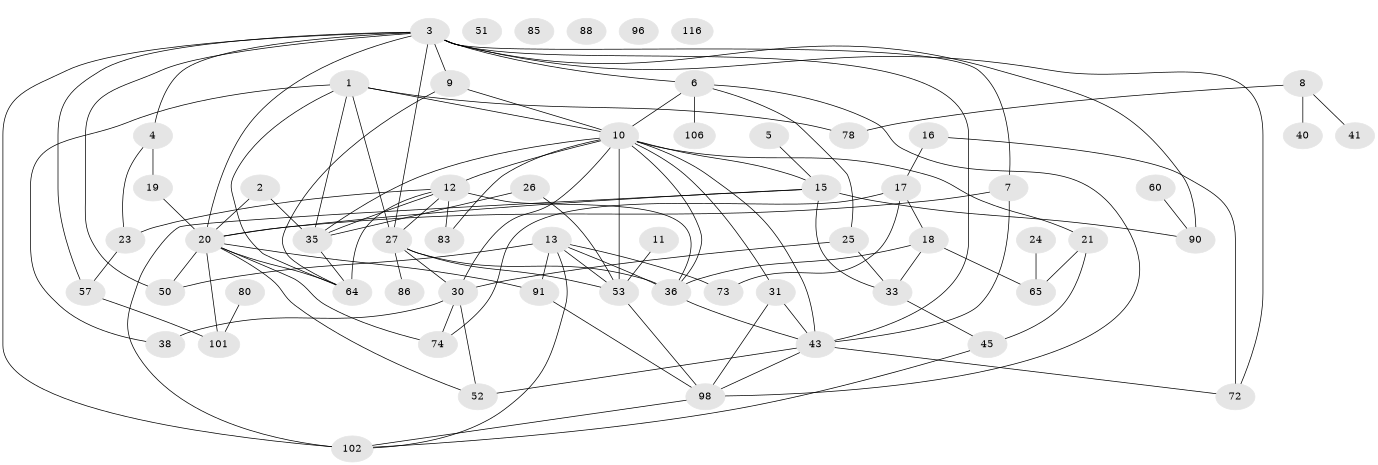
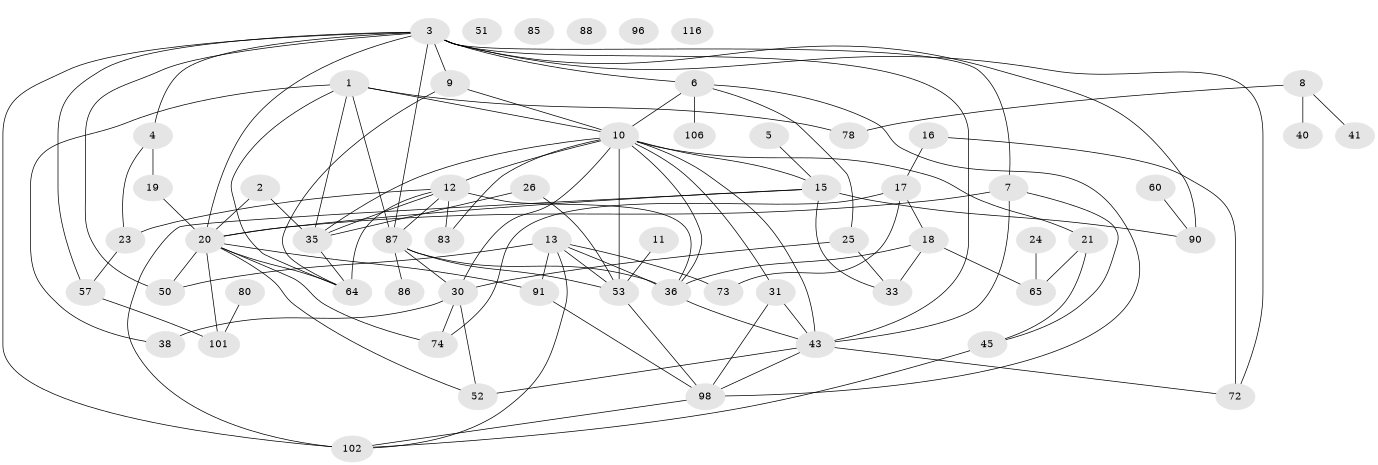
node "27": label "27" -> "87"
edge "33" -- "45": now "7" -- "45"
